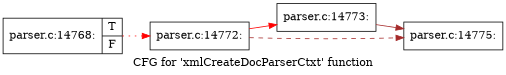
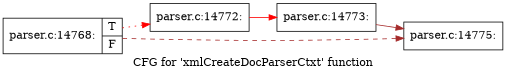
edge "parser.c:14772:" -> "parser.c:14775:": now "parser.c:14768:" -> "parser.c:14775:"
